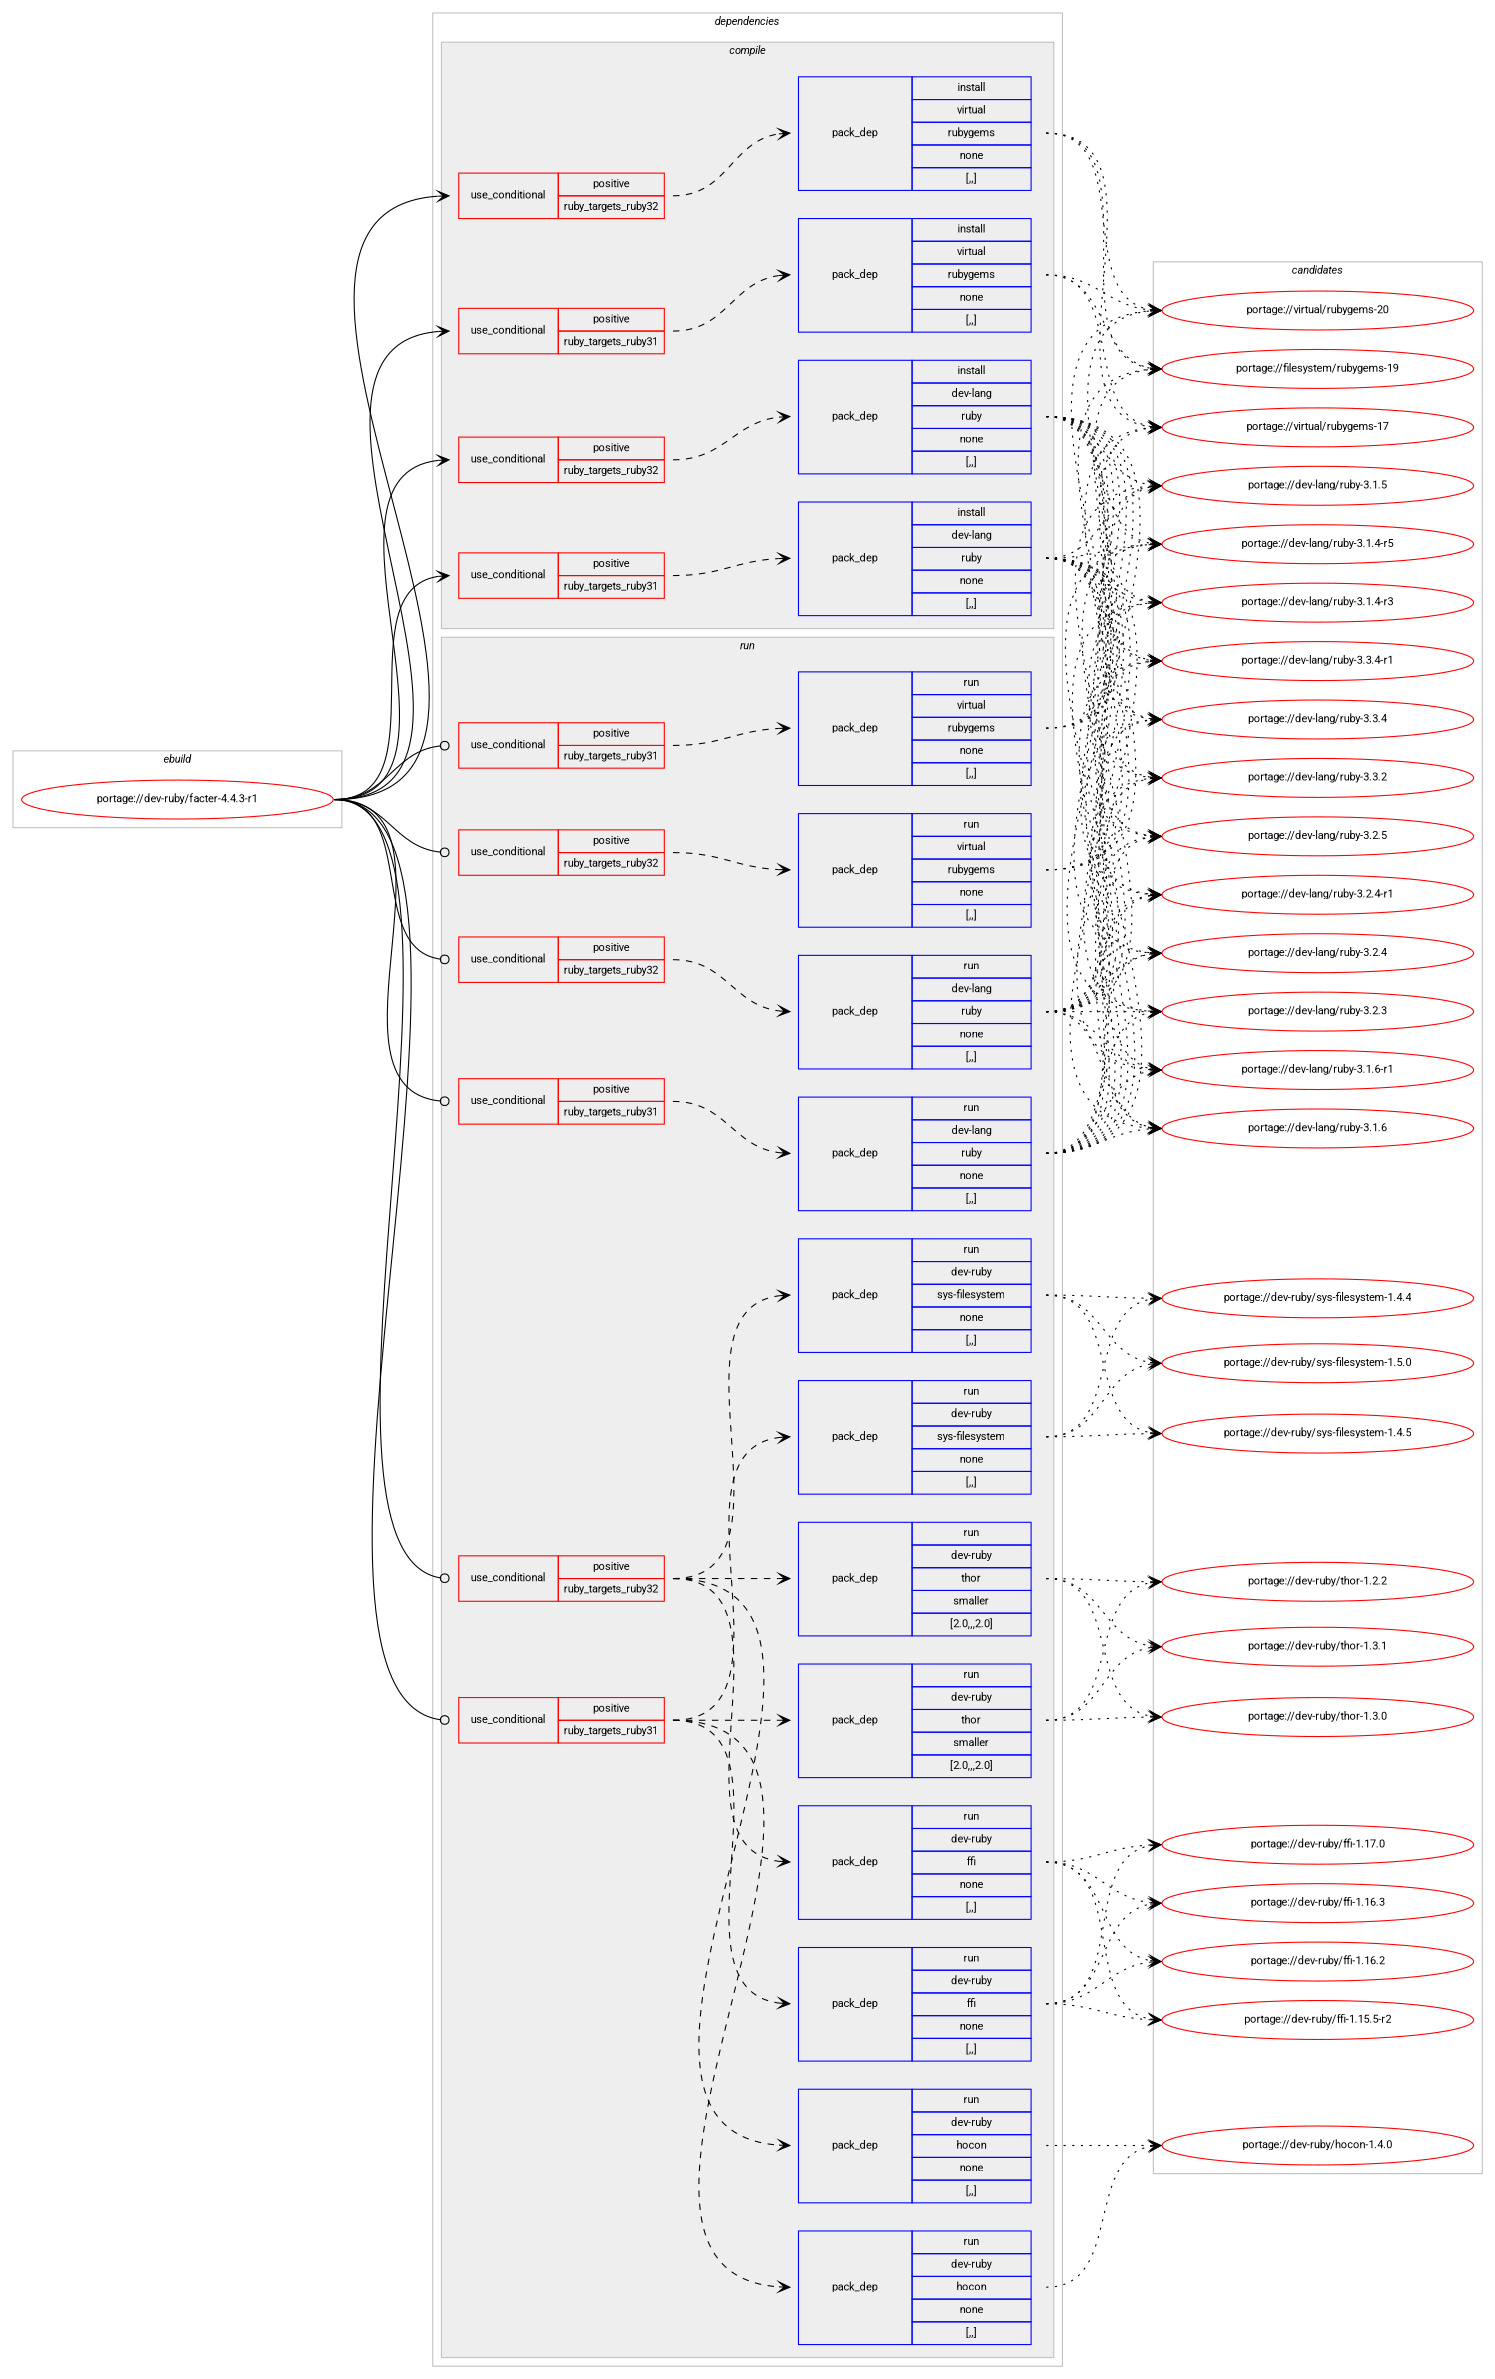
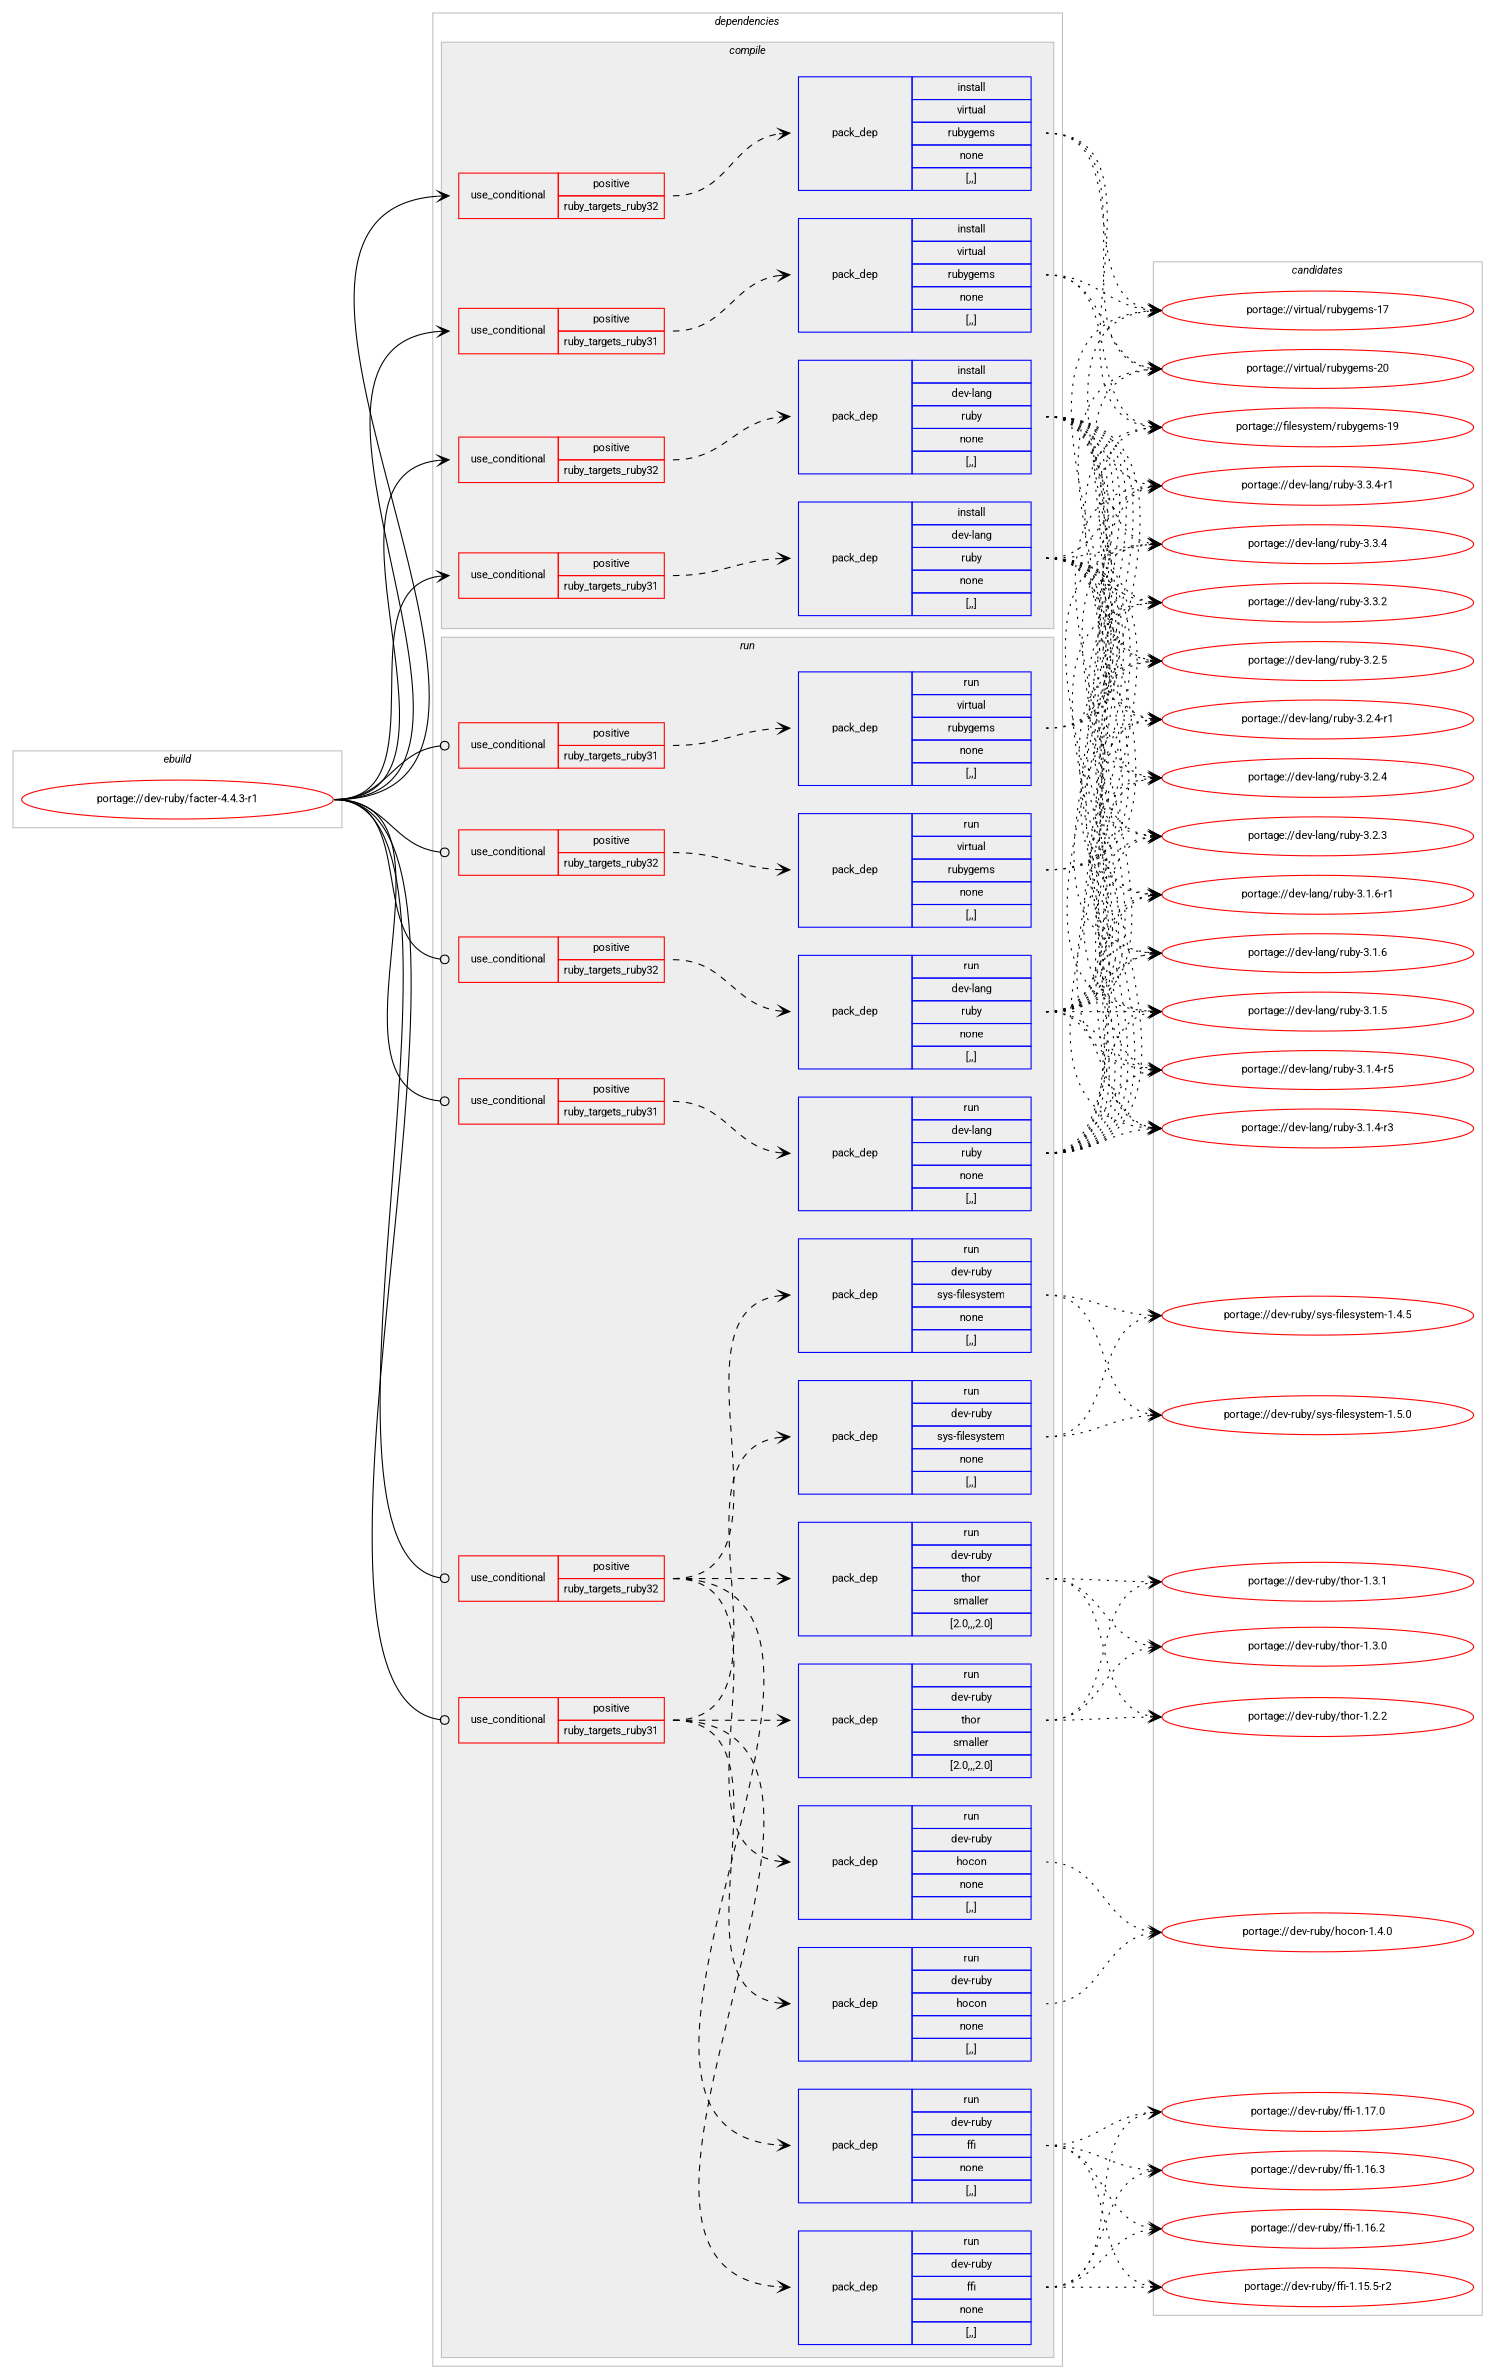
node "portage://dev-ruby/sys-filesystem-1.4.4": removed
